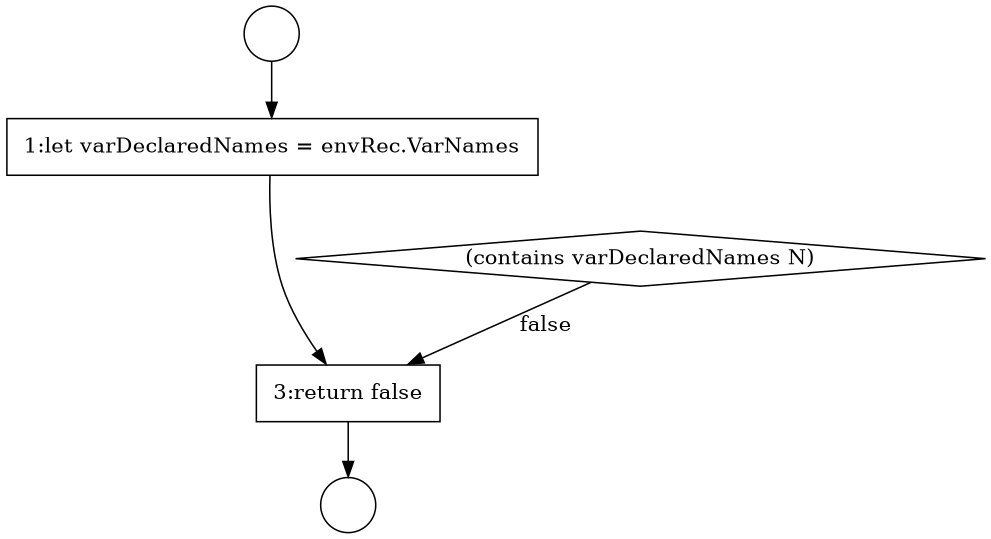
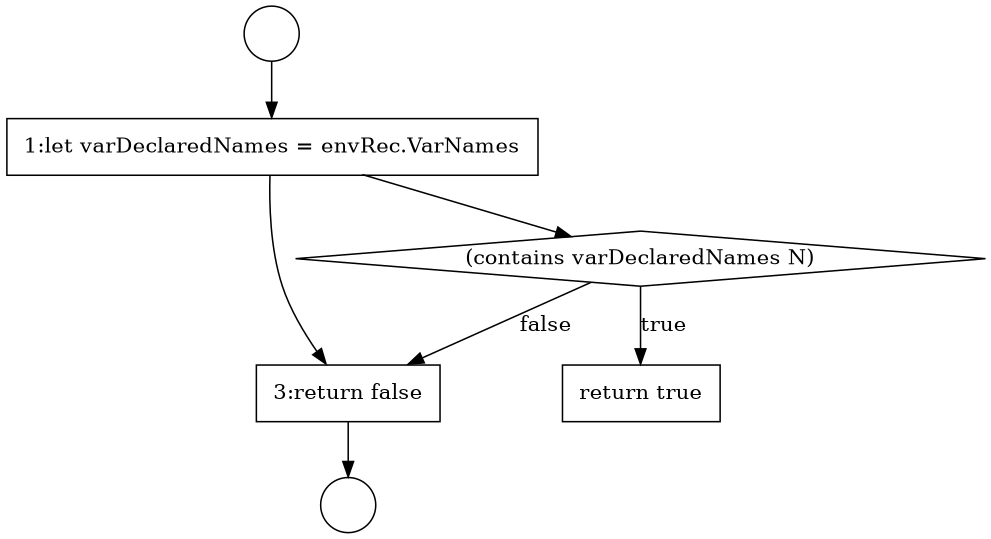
edge "1:let varDeclaredNames = envRec.VarNames" -> "(contains varDeclaredNames N)": added
node "return true": added
